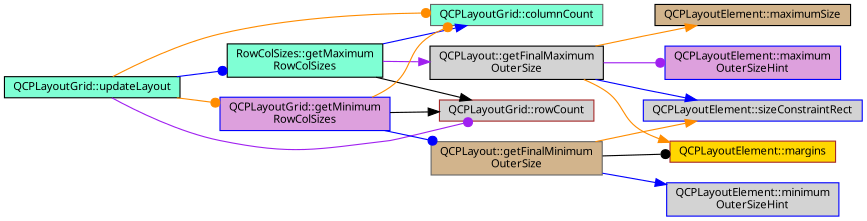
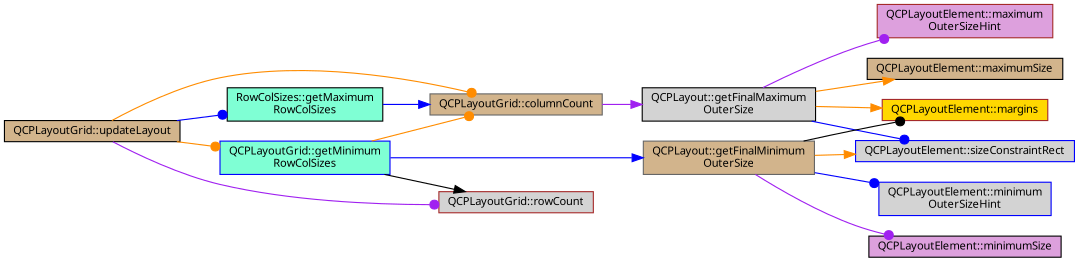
node "QCPLayoutGrid::columnCount": fillcolor aquamarine -> tan
edge "RowColSizes::getMaximum RowColSizes" -> "QCPLayout::getFinalMaximum OuterSize": now "QCPLayoutGrid::columnCount" -> "QCPLayout::getFinalMaximum OuterSize"
node "QCPLayoutElement::maximum OuterSizeHint": color blue -> brown
node "QCPLayoutGrid::updateLayout": fillcolor aquamarine -> tan
edge "RowColSizes::getMaximum RowColSizes" -> "QCPLayoutGrid::rowCount": removed
edge "QCPLayout::getFinalMaximum OuterSize" -> "QCPLayoutElement::sizeConstraintRect": arrowhead normal -> dot
node "QCPLayoutGrid::getMinimum RowColSizes": fillcolor plum -> aquamarine
edge "QCPLayoutGrid::getMinimum RowColSizes" -> "QCPLayout::getFinalMinimum OuterSize": arrowhead dot -> normal
edge "QCPLayout::getFinalMinimum OuterSize" -> "QCPLayoutElement::minimum OuterSizeHint": arrowhead normal -> dot
node "QCPLayoutElement::minimumSize": added
